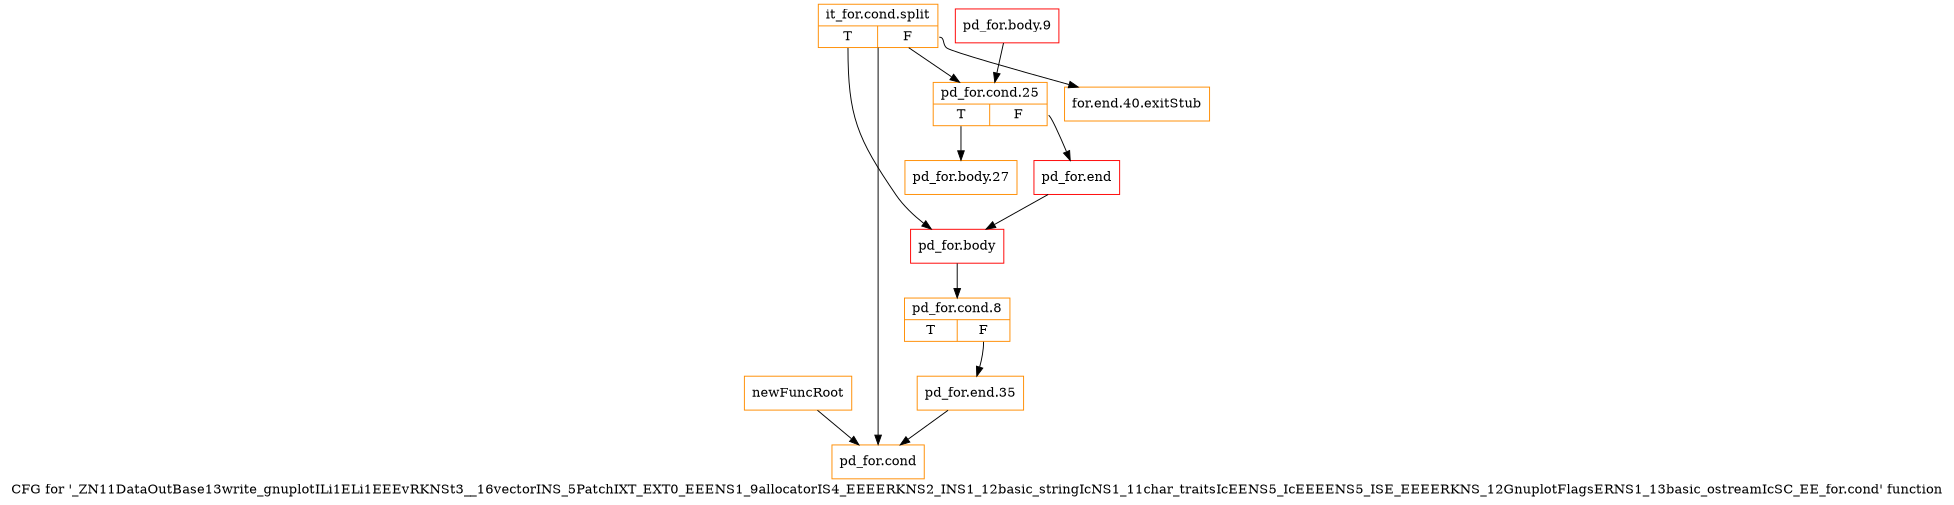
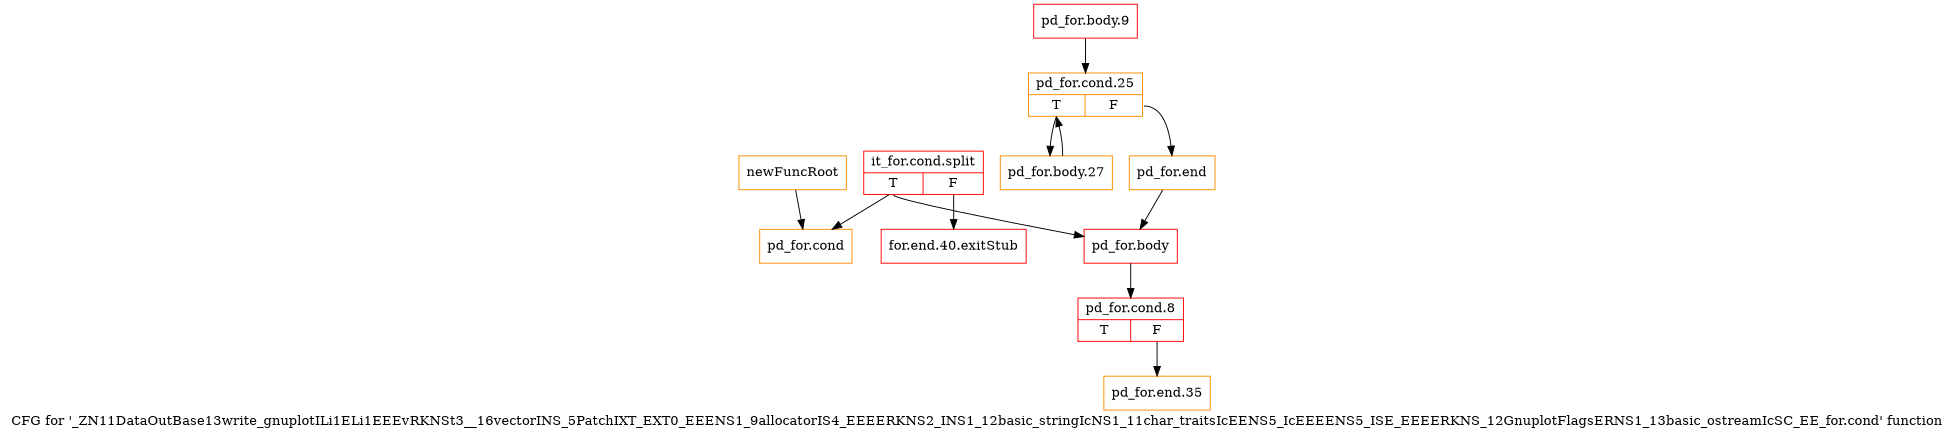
node "it_for.cond.split": color darkorange -> red
edge "it_for.cond.split" -> "pd_for.cond.25": now "pd_for.body.27" -> "pd_for.cond.25"
node "for.end.40.exitStub": color darkorange -> red
node "pd_for.end": color red -> darkorange
node "pd_for.cond.8": color darkorange -> red
edge "pd_for.end.35" -> "pd_for.cond": removed
